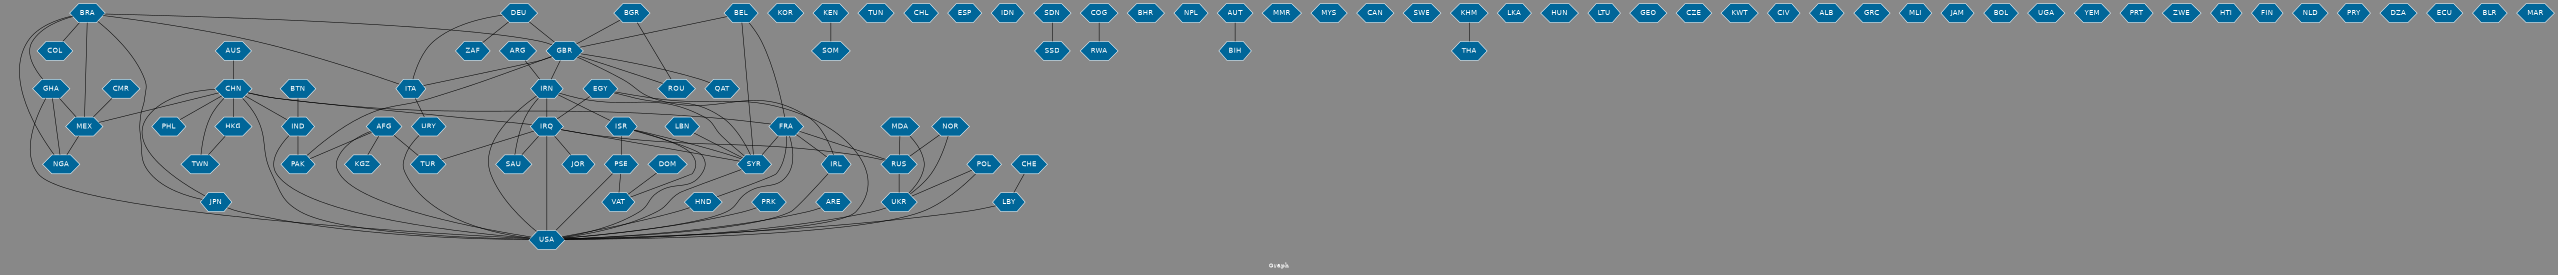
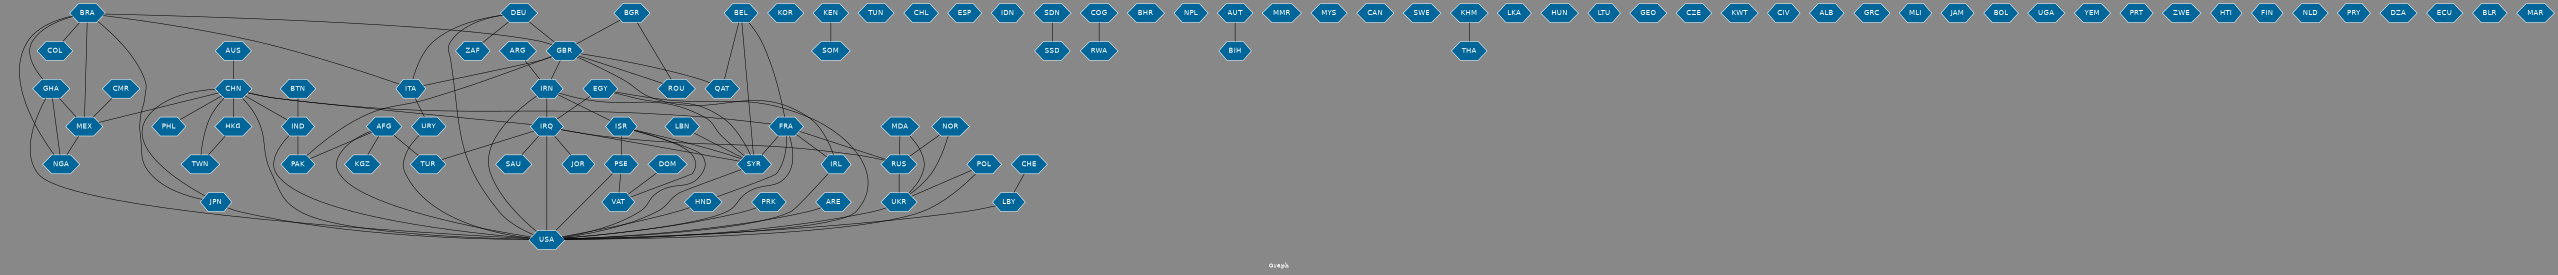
edge "BEL" -- "GBR": now "BEL" -- "QAT"
edge "DEU" -- "USA": added
edge "IRN" -- "SAU": removed
